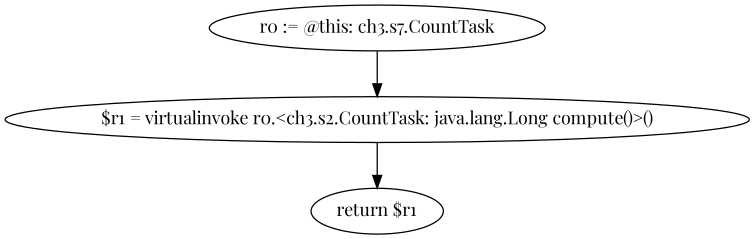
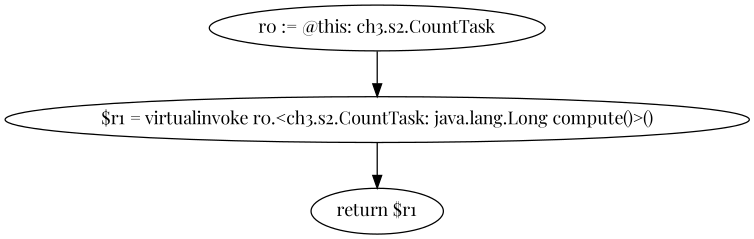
node "r0 := @this: ch3.s7.CountTask": label "r0 := @this: ch3.s7.CountTask" -> "r0 := @this: ch3.s2.CountTask"
